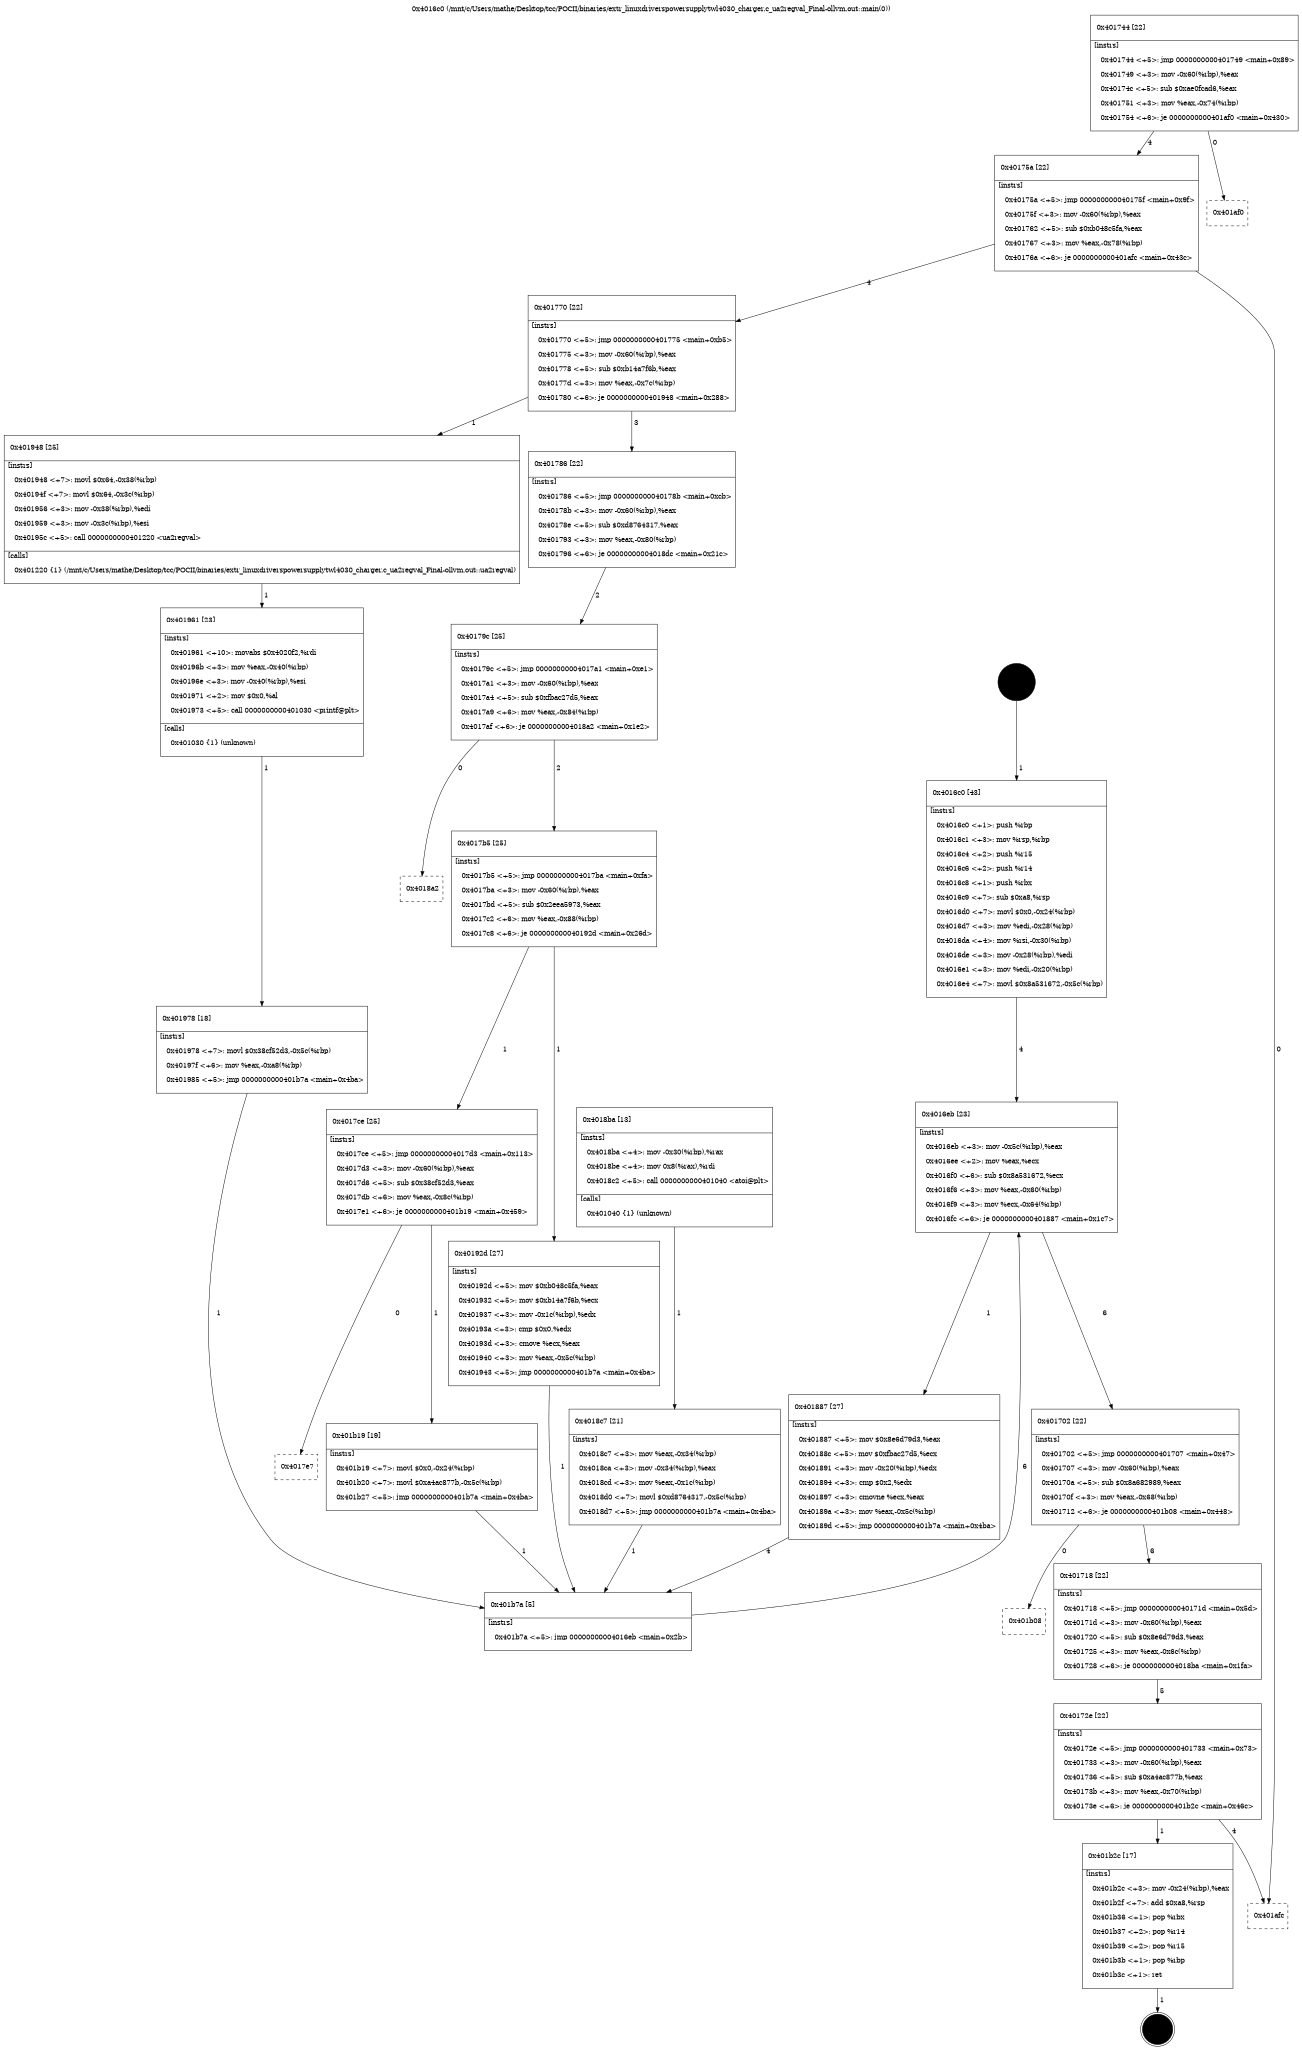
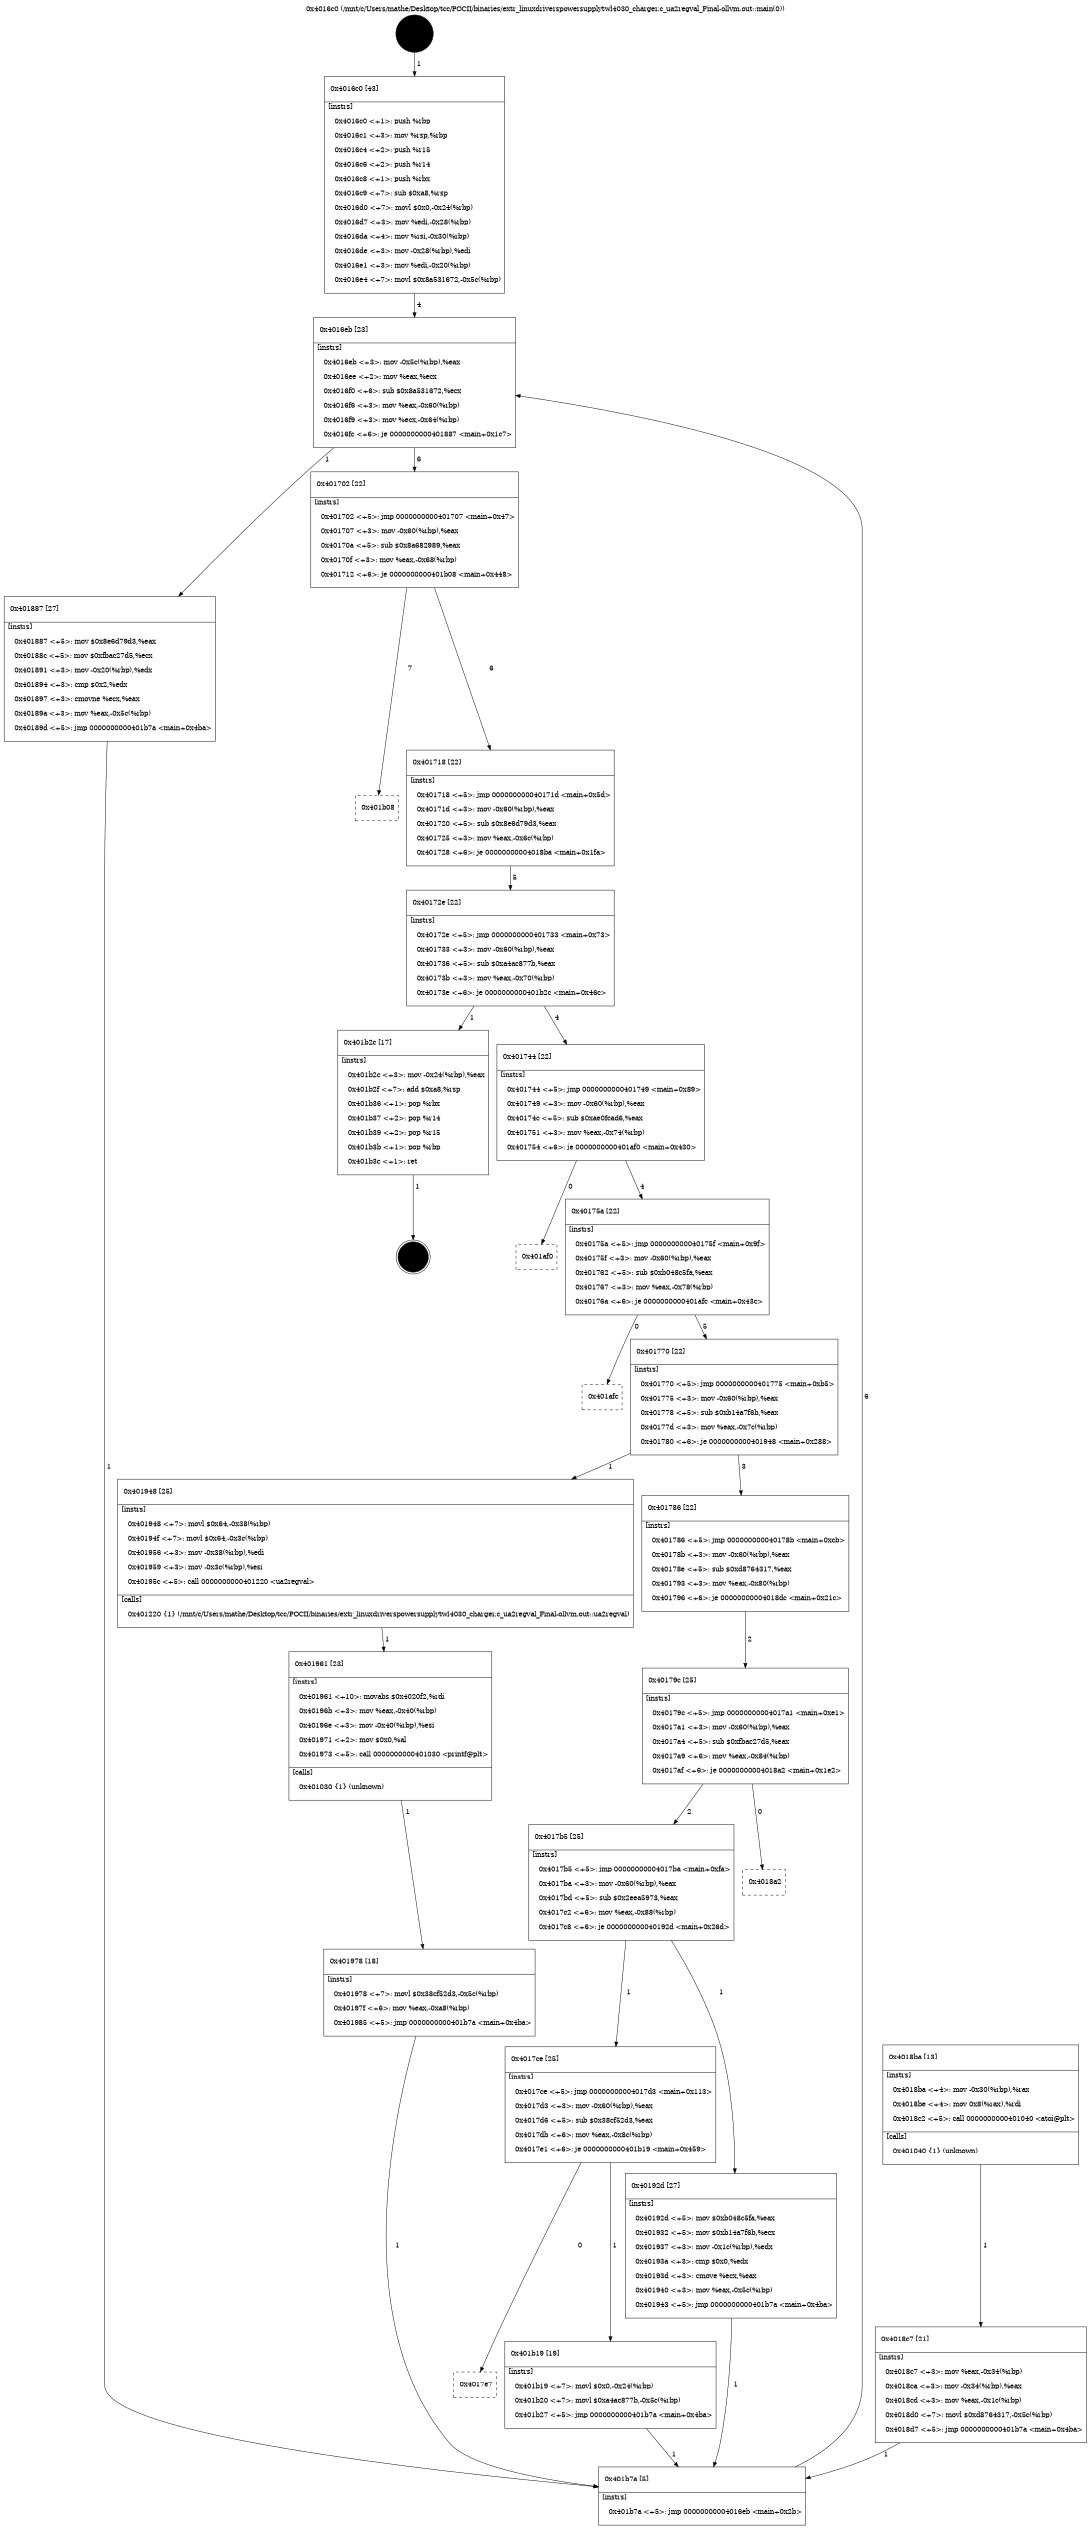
edge "0x40175a [22]" -> "0x401770 [22]": label " 4" -> " 5"
edge "0x401887 [27]" -> "0x401b7a [5]": label " 4" -> " 1"
edge "0x401702 [22]" -> "0x401b08": label " 0" -> " 7"
edge "0x40172e [22]" -> "0x401afc": now "0x40172e [22]" -> "0x401744 [22]"
